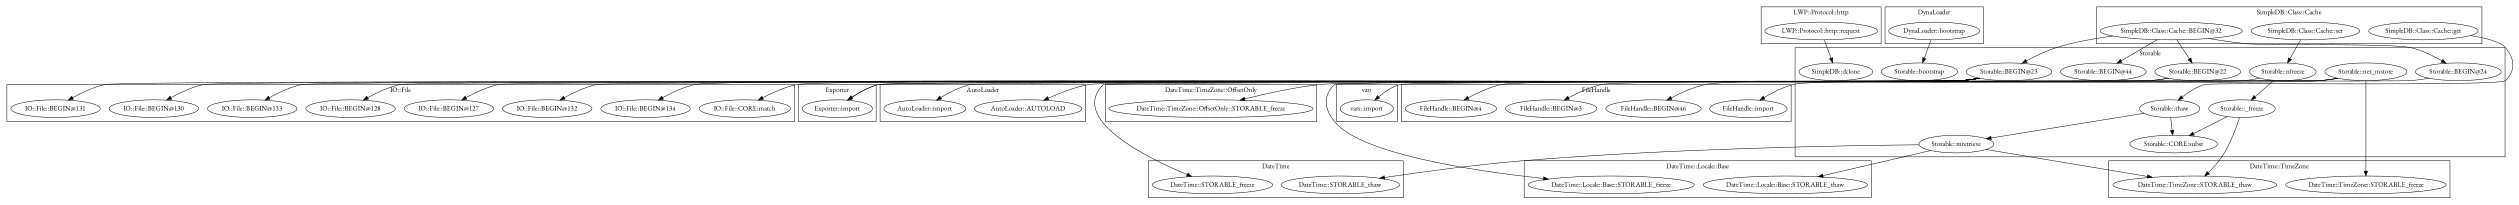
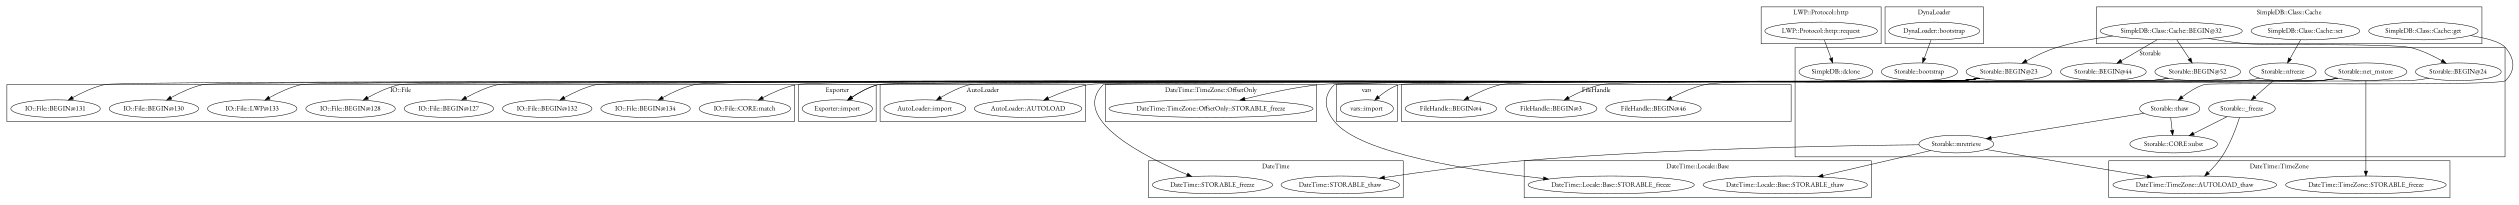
node "Storable::BEGIN@22": label "Storable::BEGIN@22" -> "Storable::BEGIN@52"
node "IO::File::BEGIN@133": label "IO::File::BEGIN@133" -> "IO::File::LWP@133"
node "FileHandle::import": removed
node "DateTime::TimeZone::STORABLE_thaw": label "DateTime::TimeZone::STORABLE_thaw" -> "DateTime::TimeZone::AUTOLOAD_thaw"
